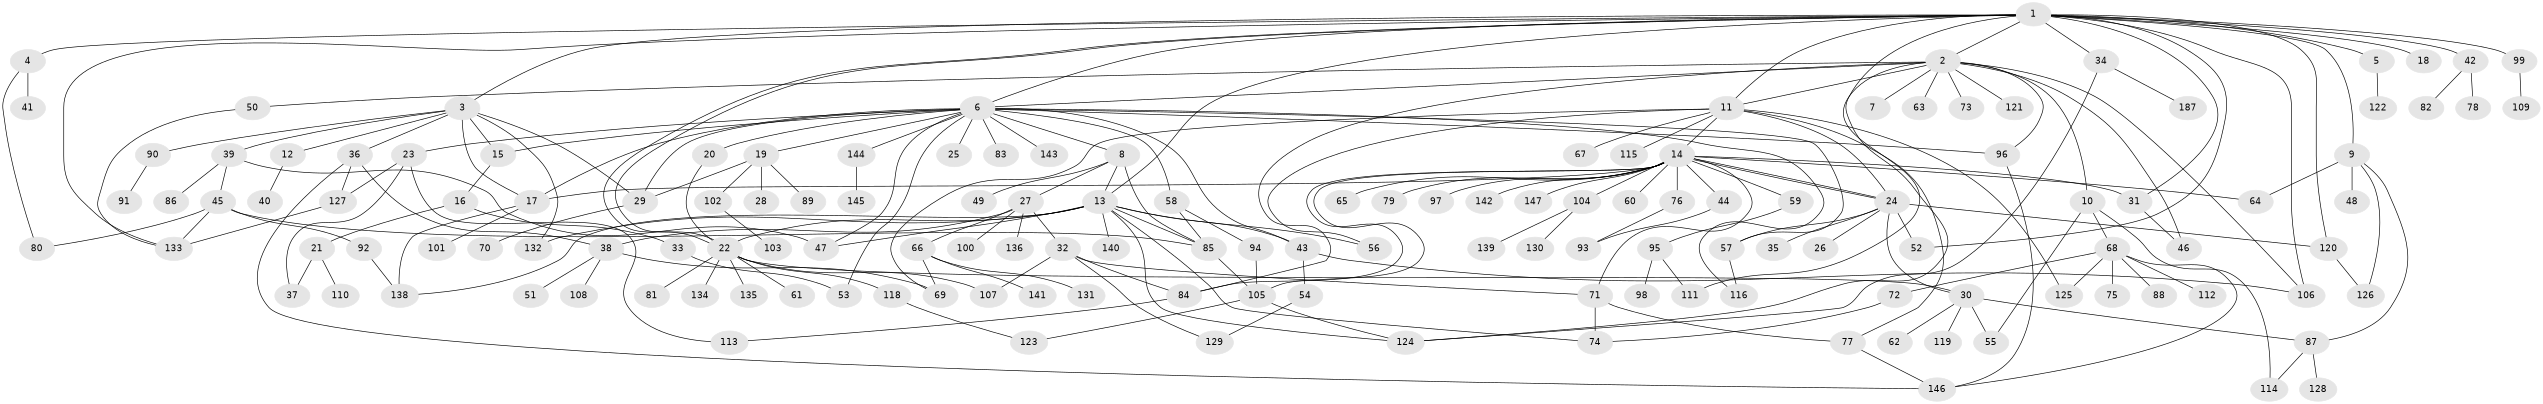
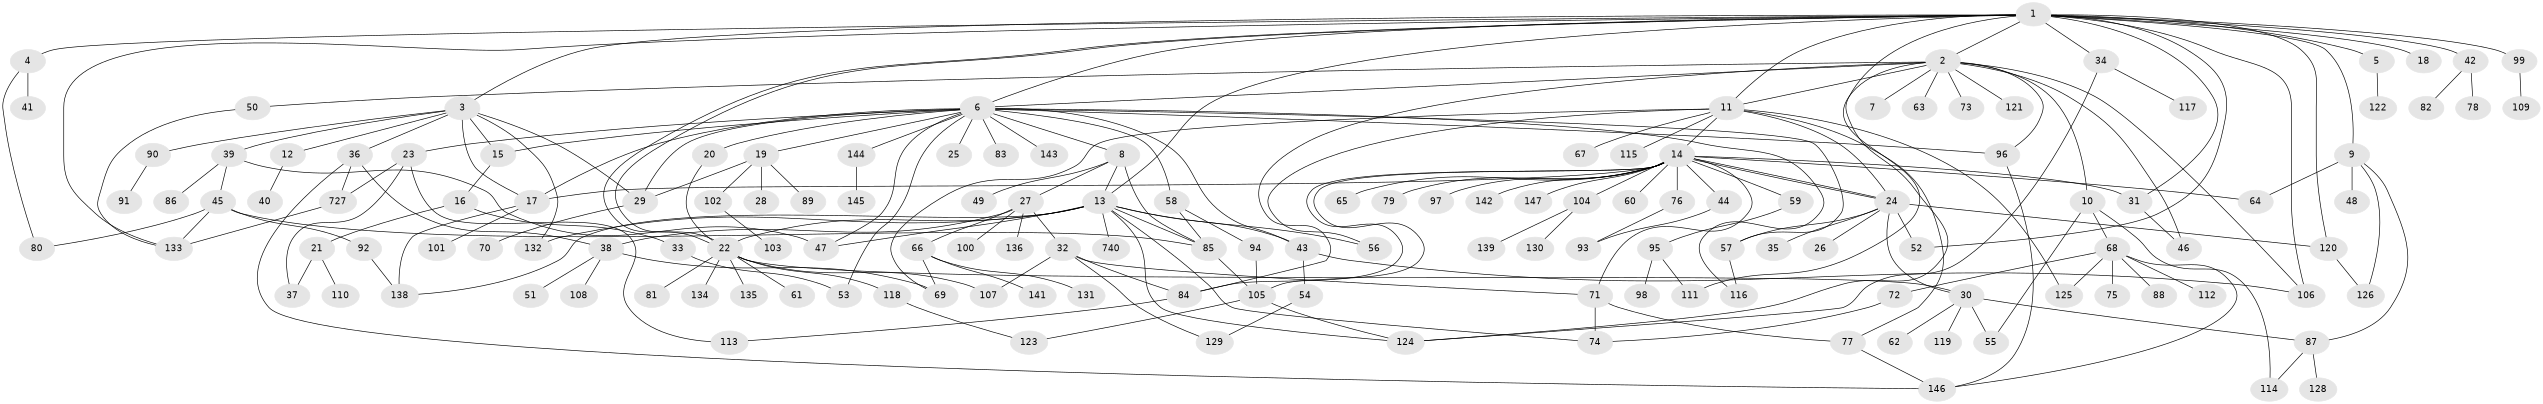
node "187": label "187" -> "117"
node "127": label "127" -> "727"
node "140": label "140" -> "740"
